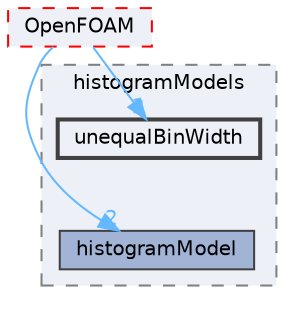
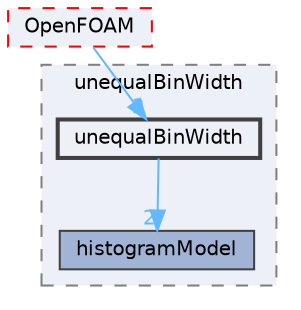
cluster "histogramModels": label "histogramModels" -> "unequalBinWidth"
edge "OpenFOAM" -> "histogramModel": now "unequalBinWidth" -> "histogramModel"
